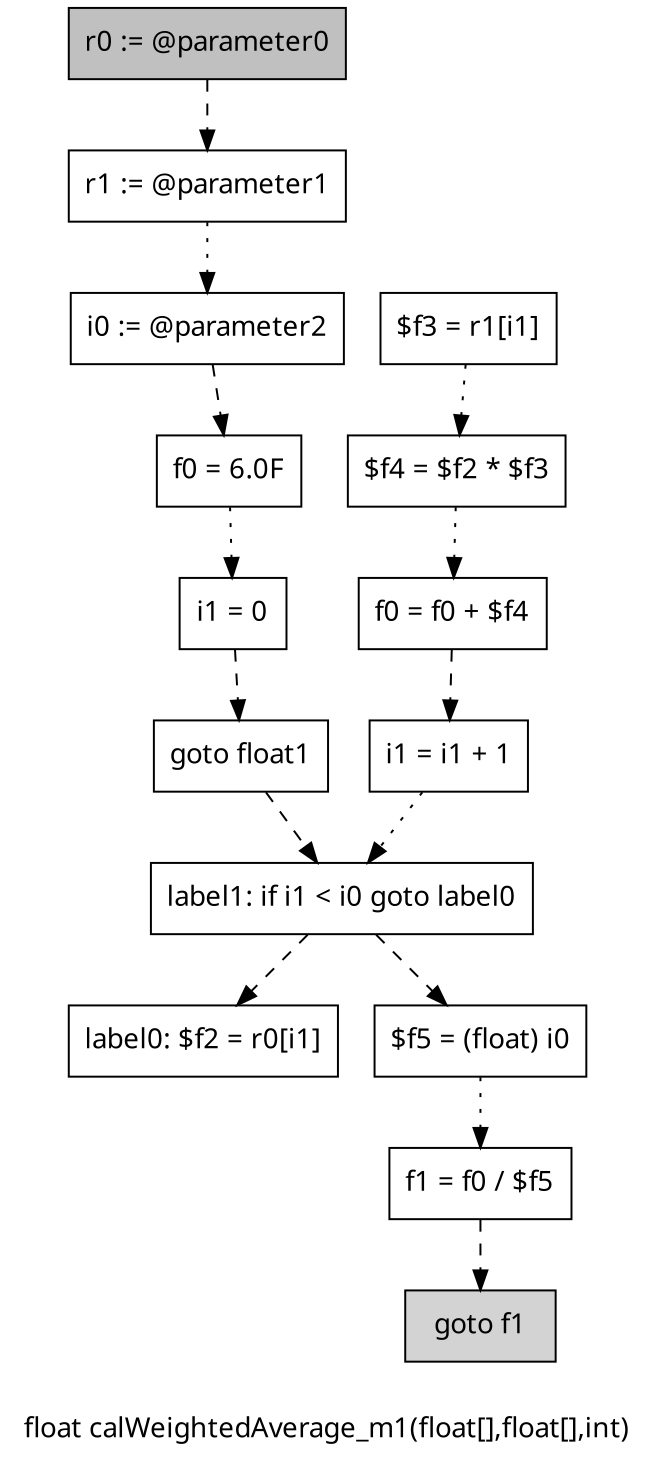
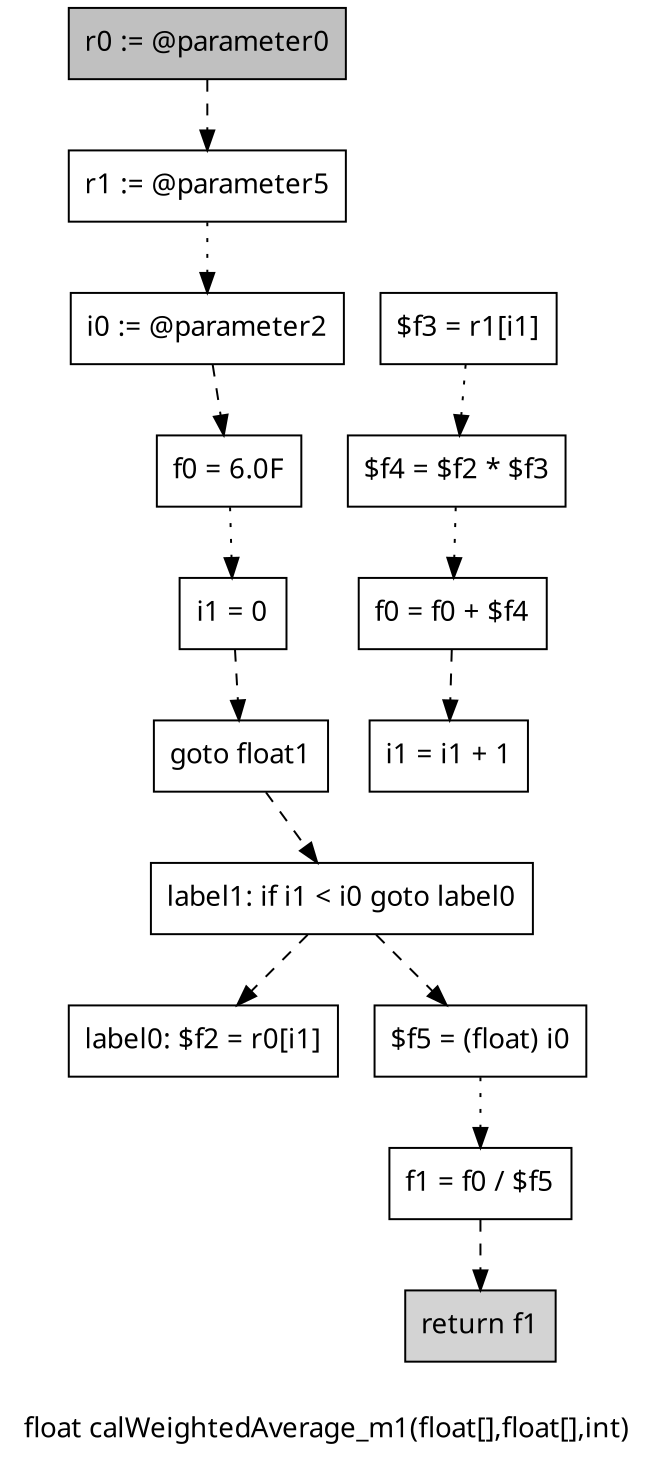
node "r1 := @parameter1": label "r1 := @parameter1" -> "r1 := @parameter5"
edge "i1 = i1 + 1" -> "label1: if i1 < i0 goto label0": removed
node "goto f1": label "goto f1" -> "return f1"
